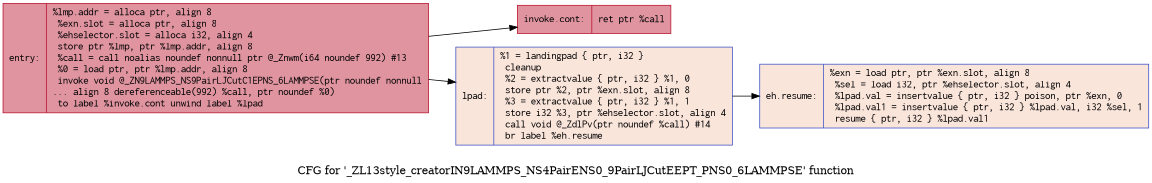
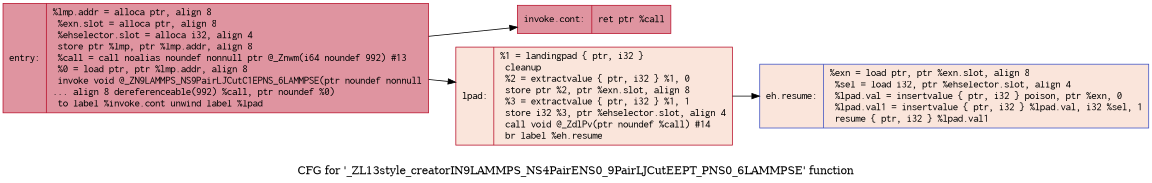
node "lpad:": color #3d50c3ff -> #b70d28ff
